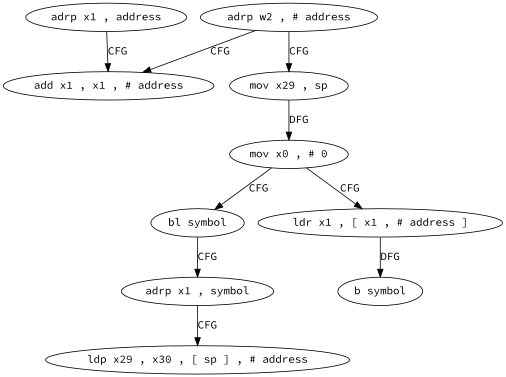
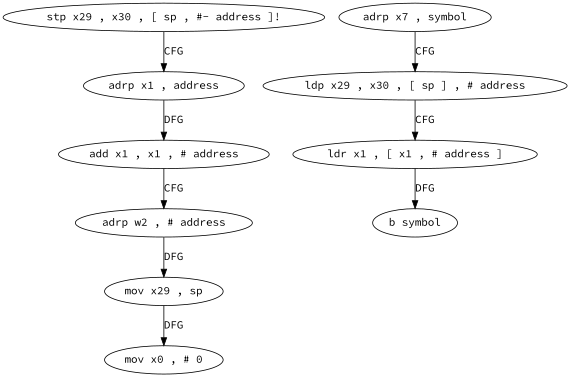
node "stp x29 , x30 , [ sp , #- address ]!": added
edge "adrp w2 , # address" -> "add x1 , x1 , # address": reversed
edge "adrp x1 , address" -> "add x1 , x1 , # address": label "CFG" -> "DFG"
edge "adrp w2 , # address" -> "mov x29 , sp": label "CFG" -> "DFG"
edge "mov x0 , # 0" -> "ldr x1 , [ x1 , # address ]": now "ldp x29 , x30 , [ sp ] , # address" -> "ldr x1 , [ x1 , # address ]"
node "bl symbol": removed
node "adrp x1 , symbol": label "adrp x1 , symbol" -> "adrp x7 , symbol"
